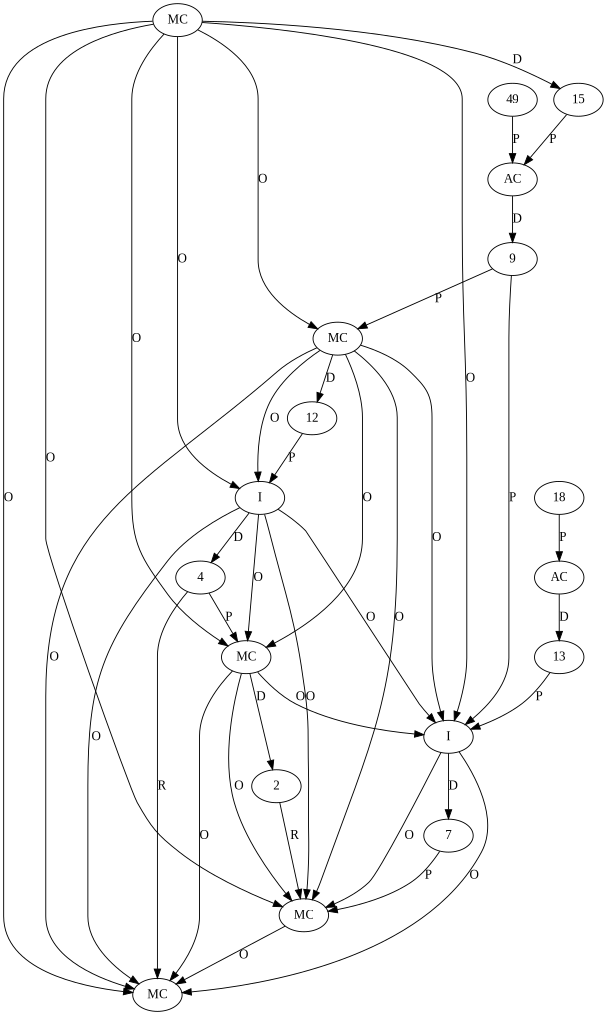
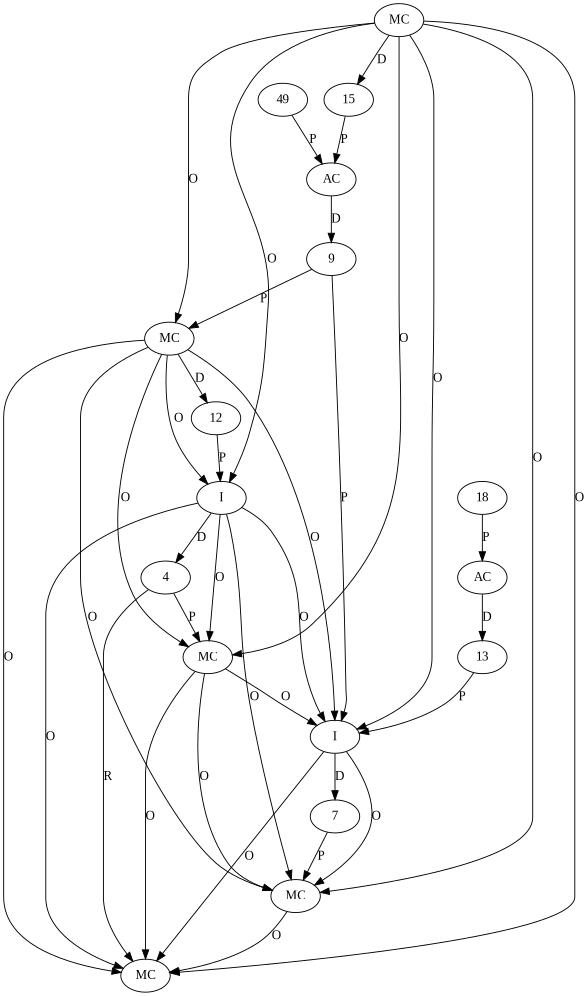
node "2": removed
